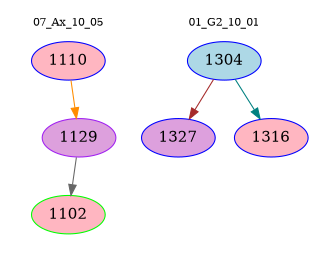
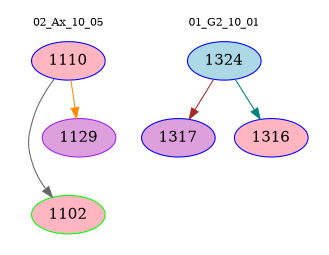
cluster "07_Ax_10_05": label "07_Ax_10_05" -> "02_Ax_10_05"
node "1304": label "1304" -> "1324"
node "1327": label "1327" -> "1317"
edge "1129" -> "1102": now "1110" -> "1102"
